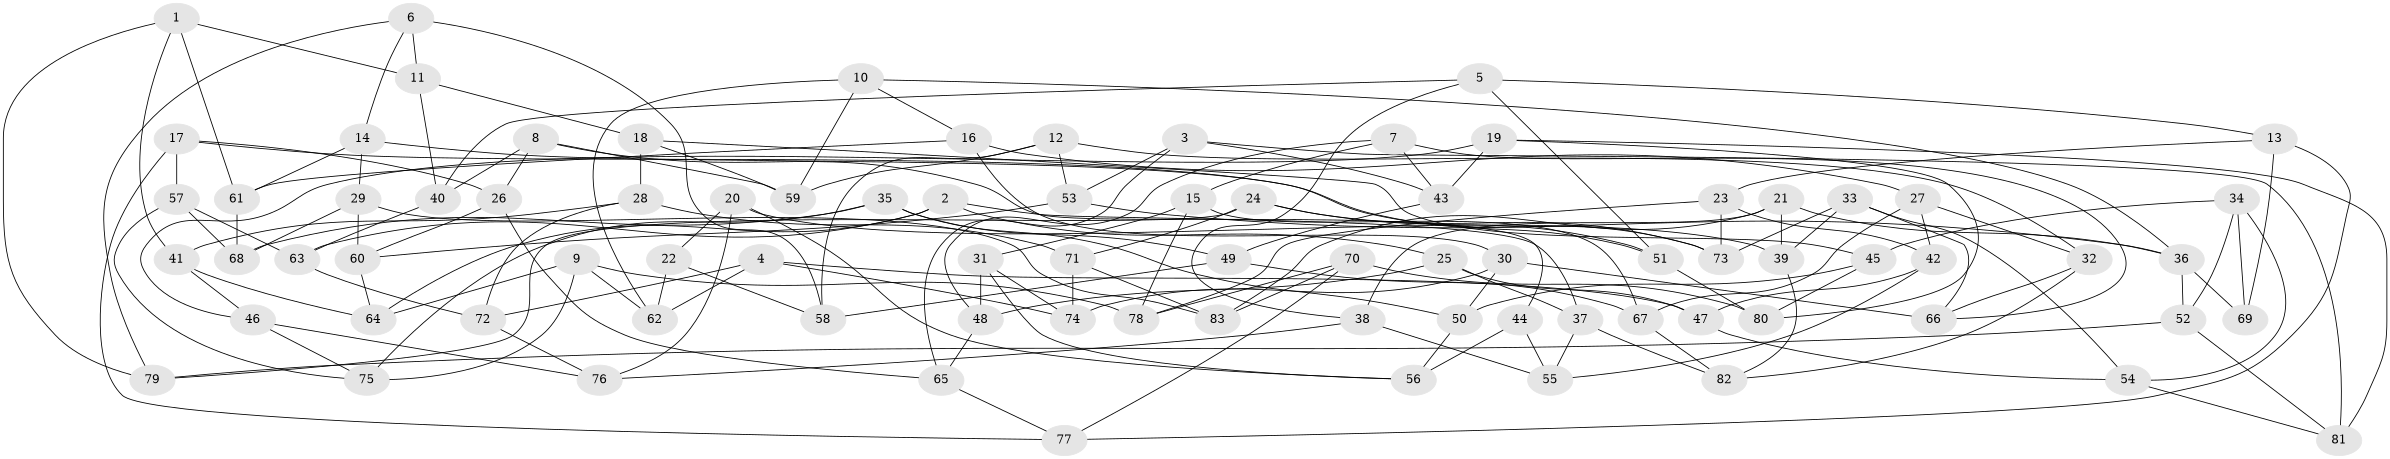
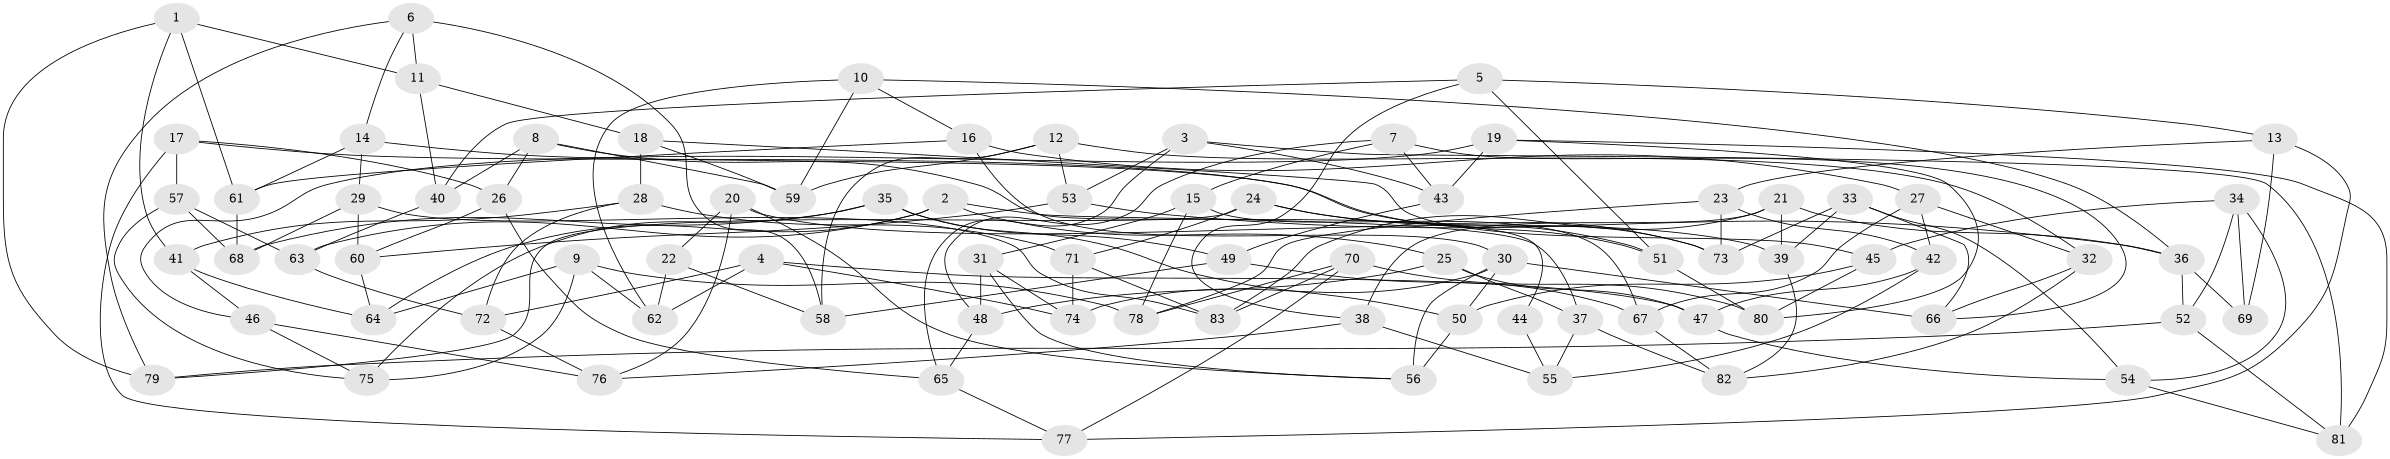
edge "44" -- "56": now "30" -- "56"
